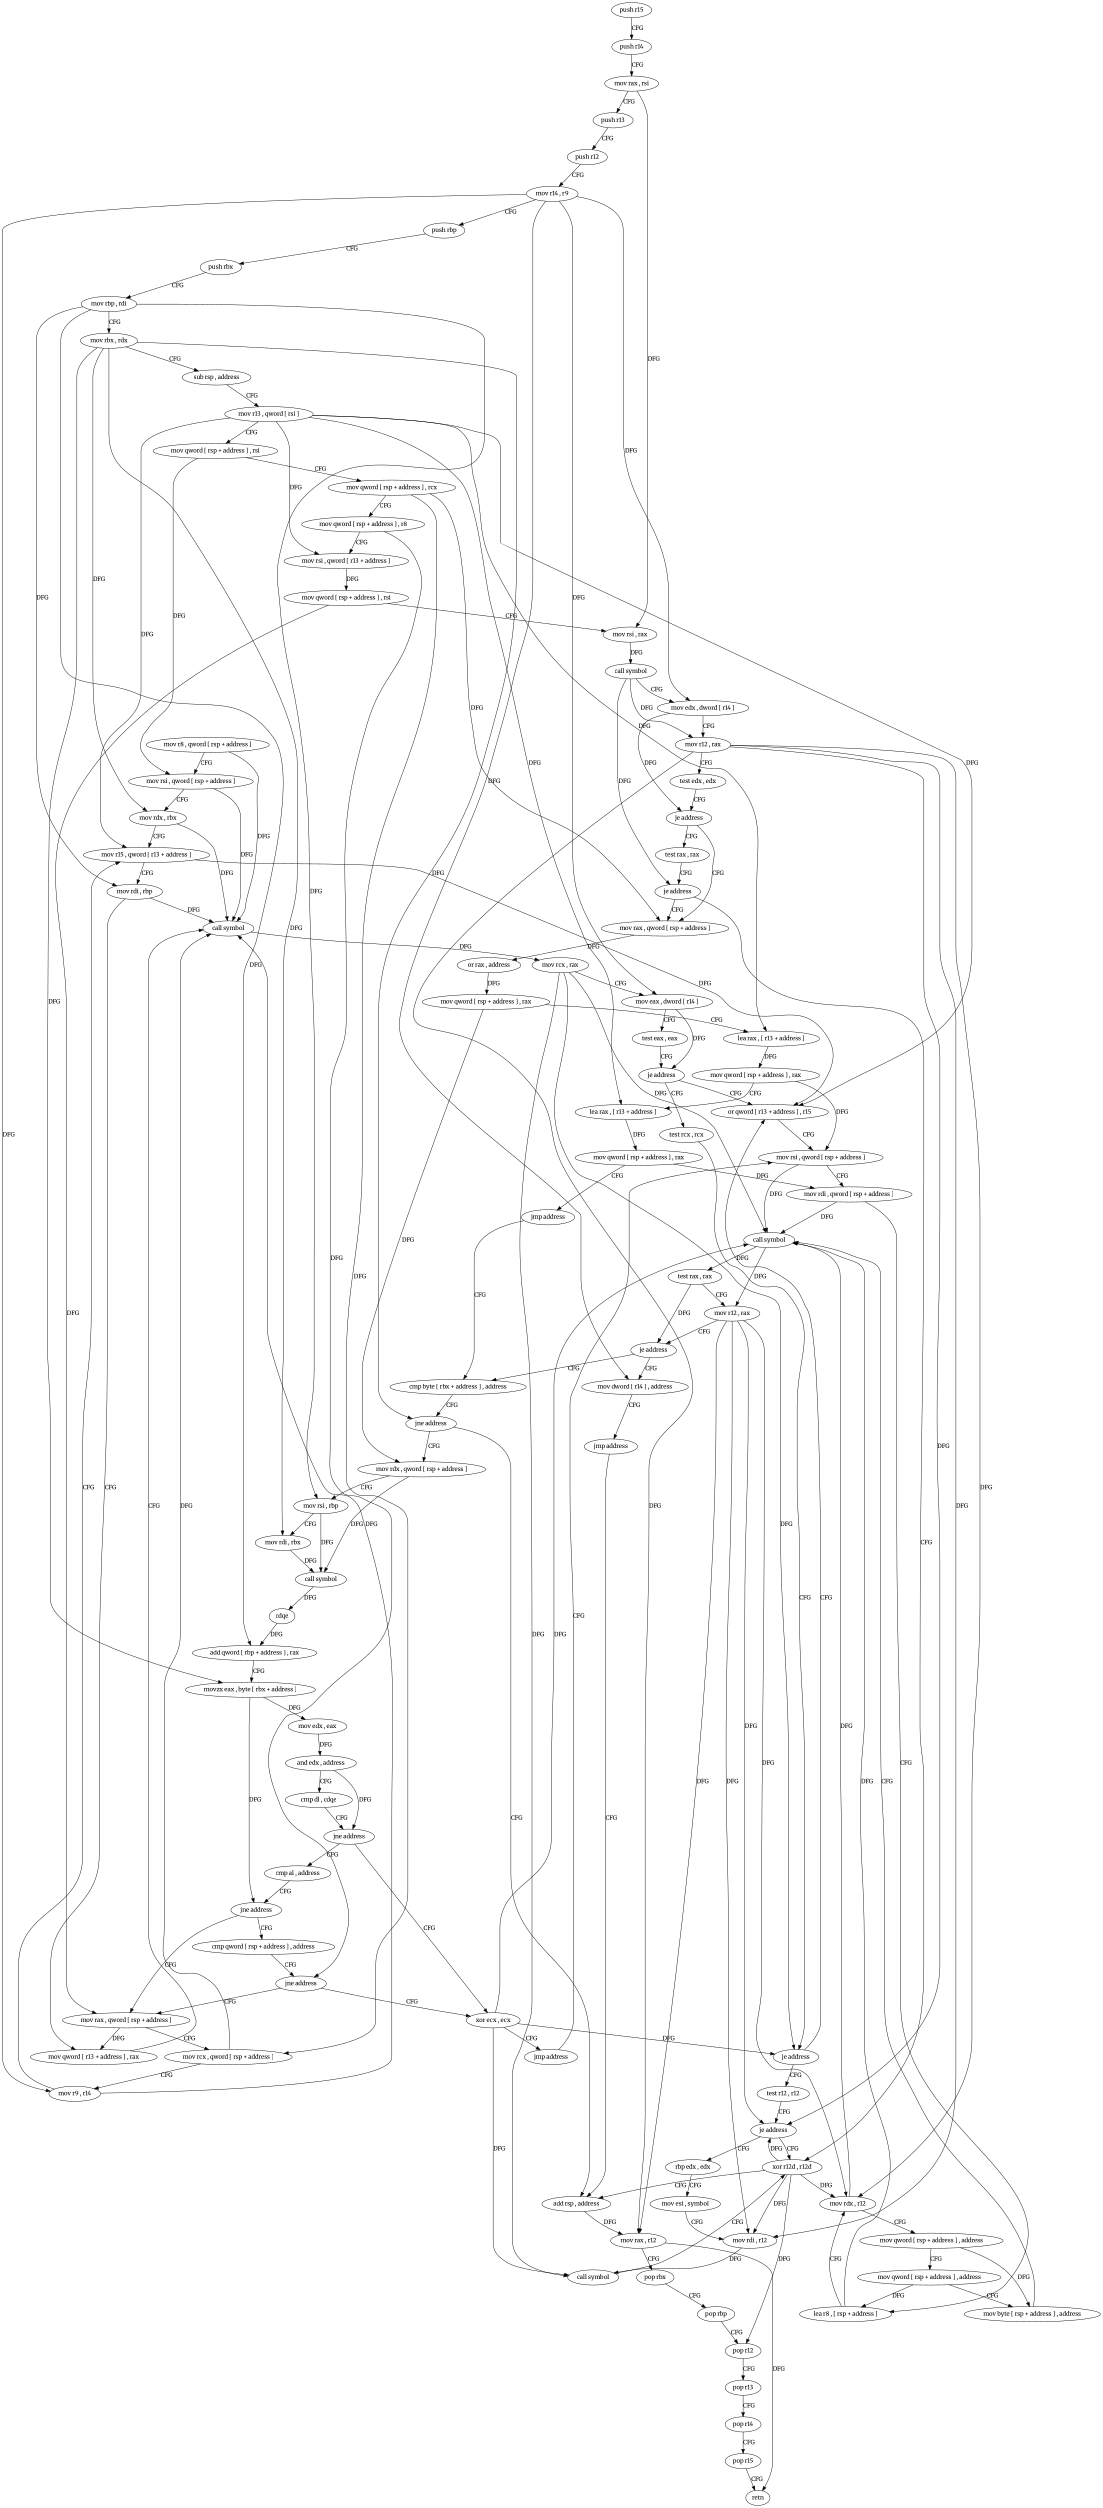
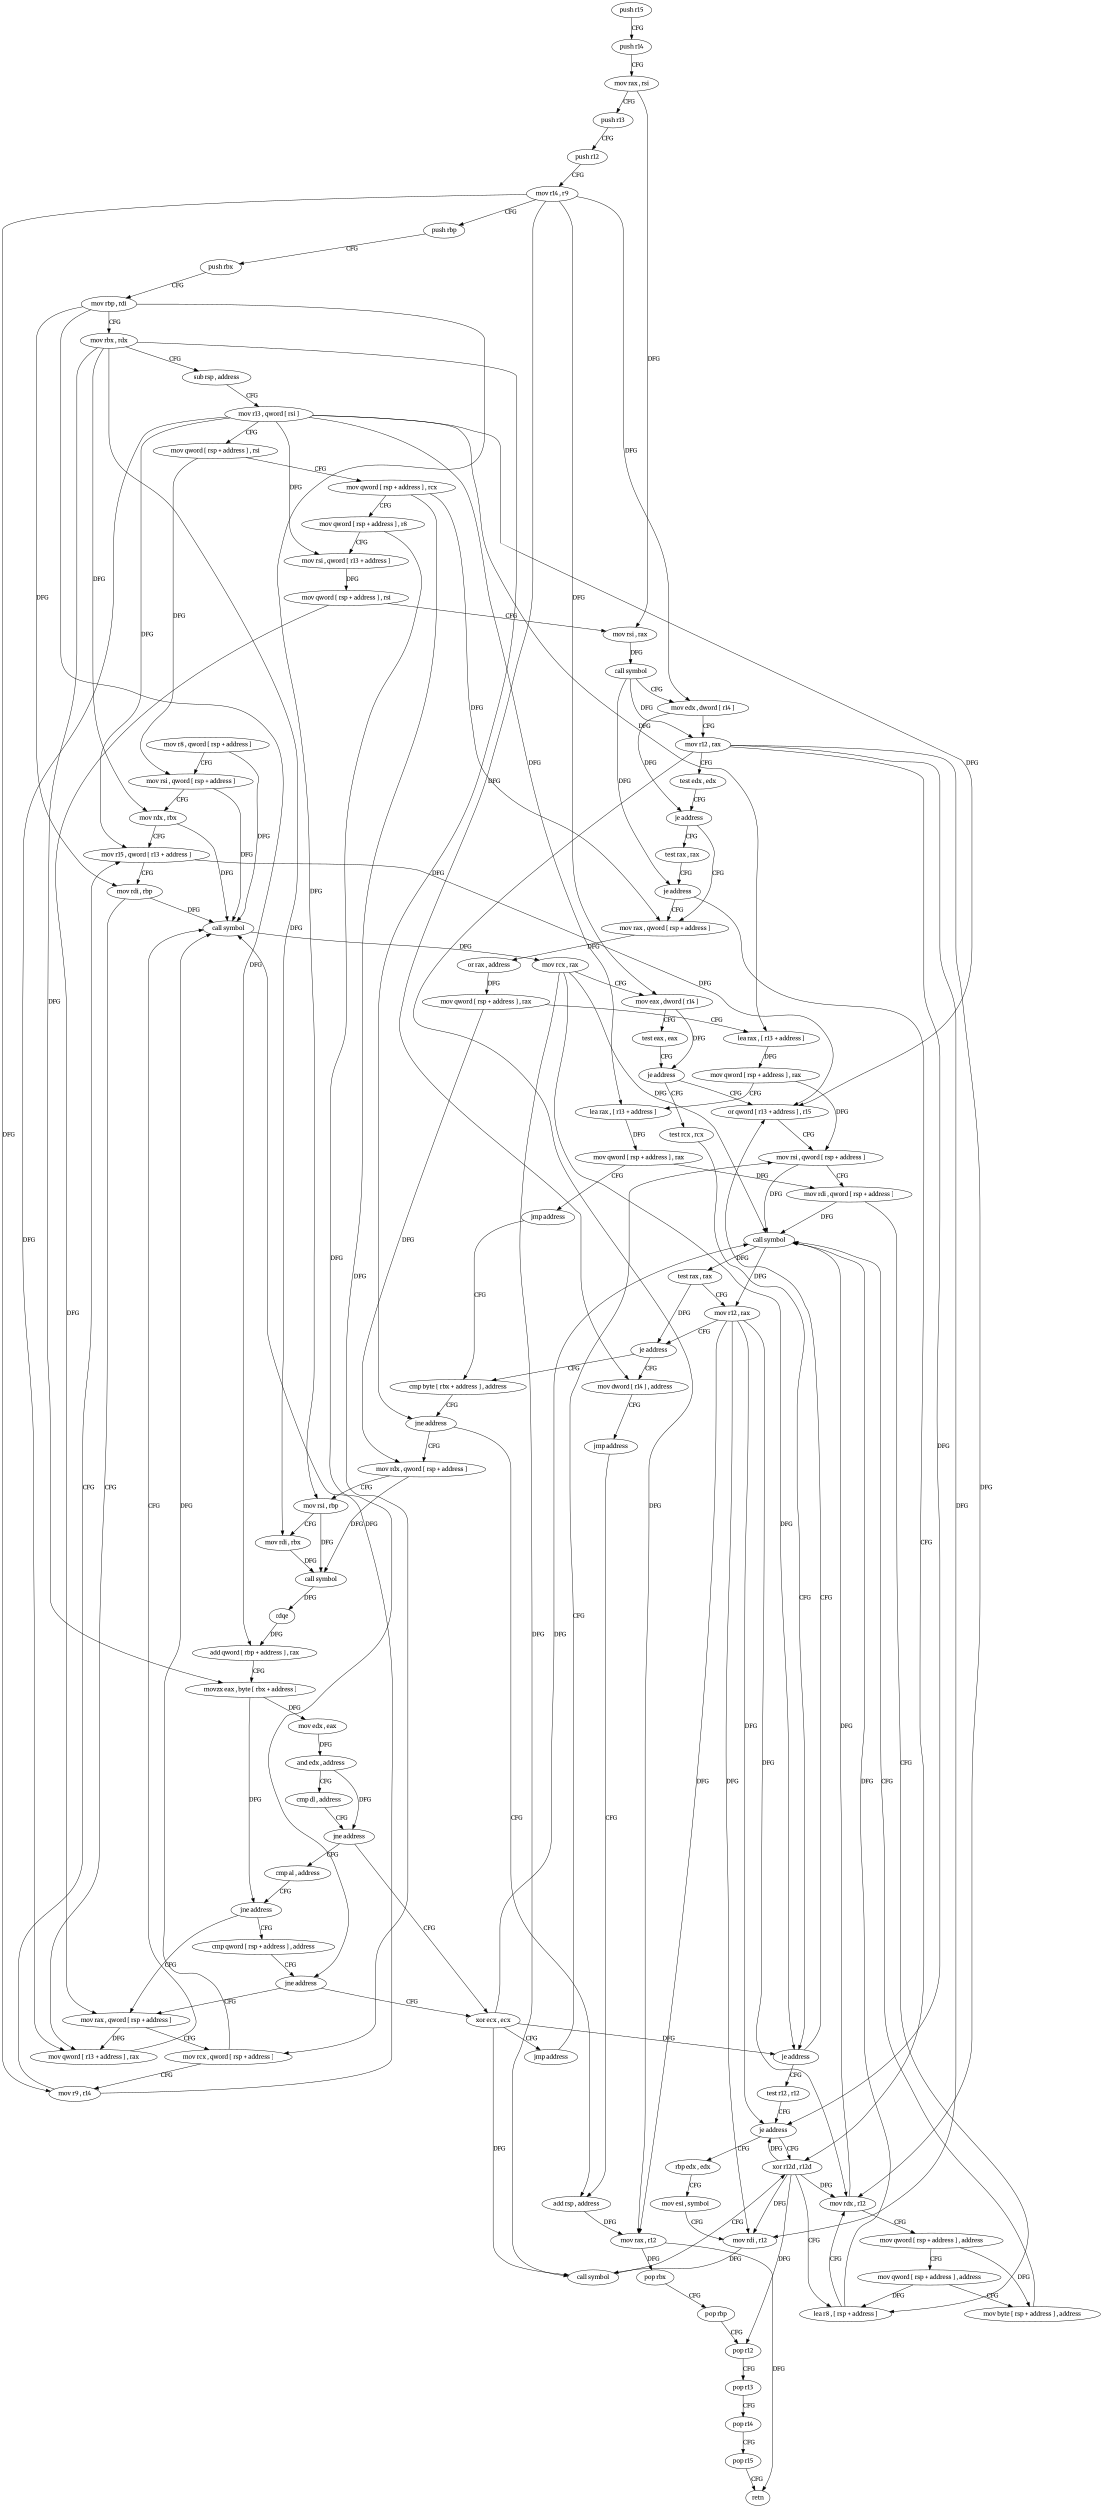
edge "mov r13 , qword [ rsi ]" -> "mov qword [ r13 + address ] , rax": added, label "DFG"
node "cmp dl , cdqe": label "cmp dl , cdqe" -> "cmp dl , address"
edge "xor r12d , r12d" -> "add rsp , address": now "xor r12d , r12d" -> "lea r8 , [ rsp + address ]"
edge "mov rax , r12" -> "pop rbx": label "CFG" -> "DFG"
